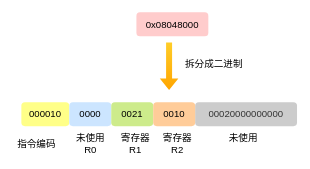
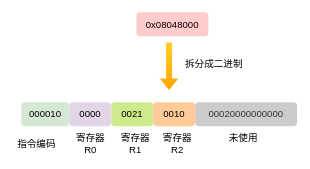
node "000010": fillcolor #ffff88 -> #d5e8d4
node "0000": fillcolor #cce5ff -> #e1d5e7
node "未使用 R0": label "未使用 R0" -> "寄存器 R0"
